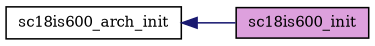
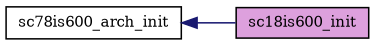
node "sc18is600_arch_init": label "sc18is600_arch_init" -> "sc78is600_arch_init"
